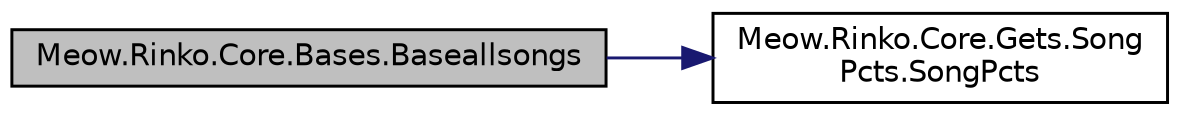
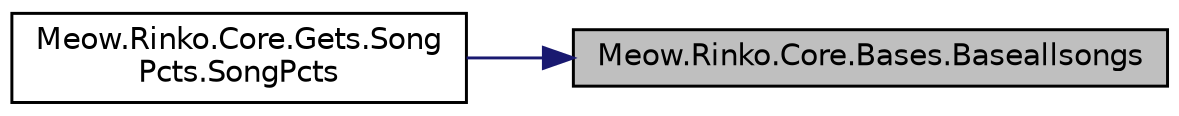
edge "Meow.Rinko.Core.Bases.Baseallsongs" -> "Meow.Rinko.Core.Gets.Song Pcts.SongPcts": reversed
